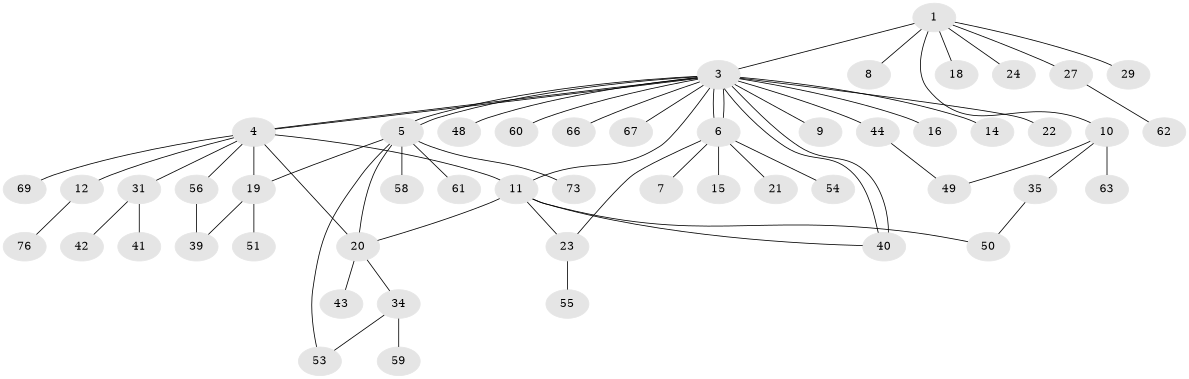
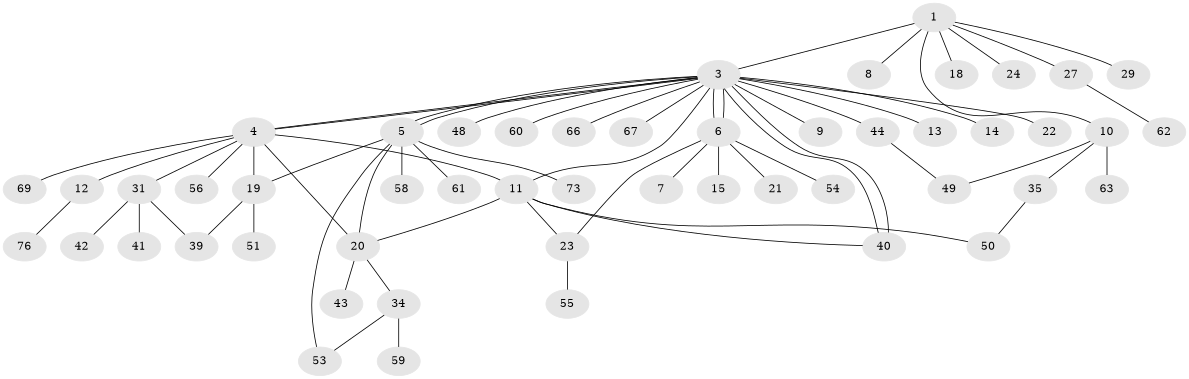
node "16": label "16" -> "13"
edge "56" -- "39": now "31" -- "39"
